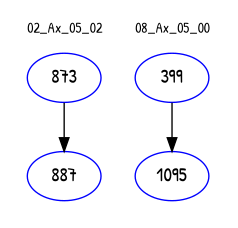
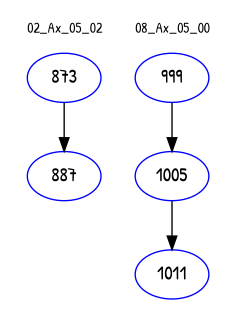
node "399": label "399" -> "999"
node "1095": label "1095" -> "1005"
node "1011": added
